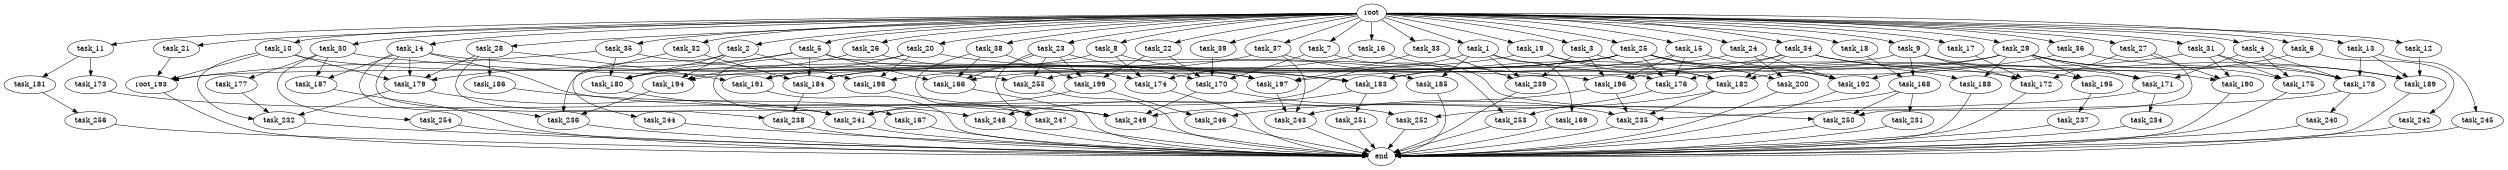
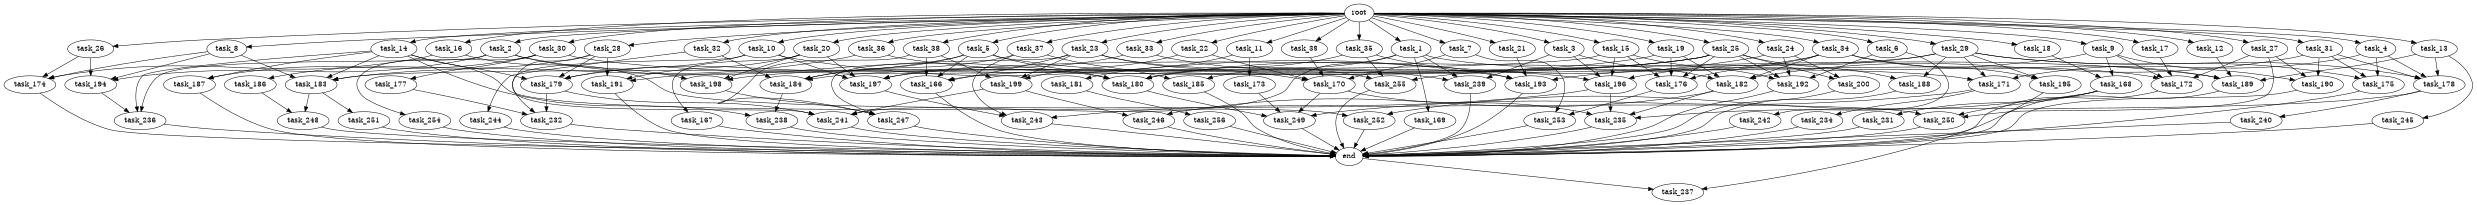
node "root_193": label "root_193" -> "task_193"
edge "task_237" -> "end": reversed
